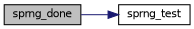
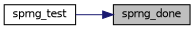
edge "sprng_done" -> "sprng_test": reversed
